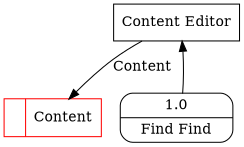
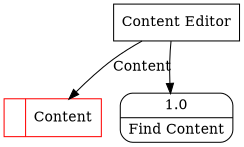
edge "1.0" -> "Content Editor": reversed
node "1.0": text "Find Find" -> "Find Content"
